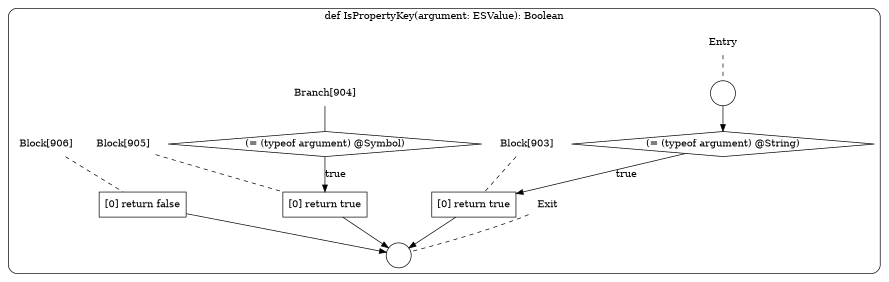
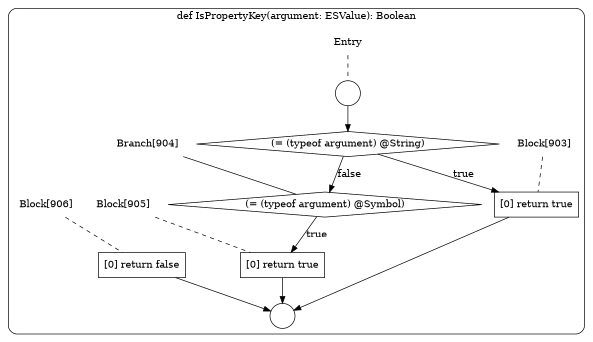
edge "(= (typeof argument) @String)" -> "(= (typeof argument) @Symbol)": added, label "false"
node "Exit": removed
